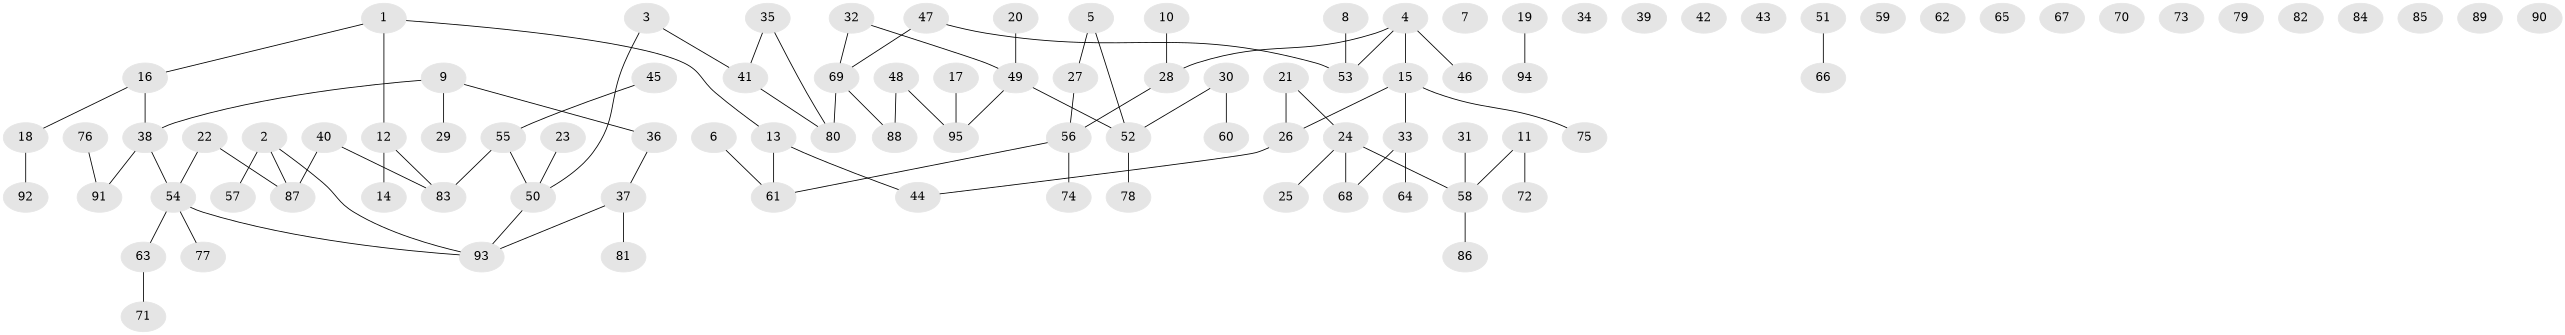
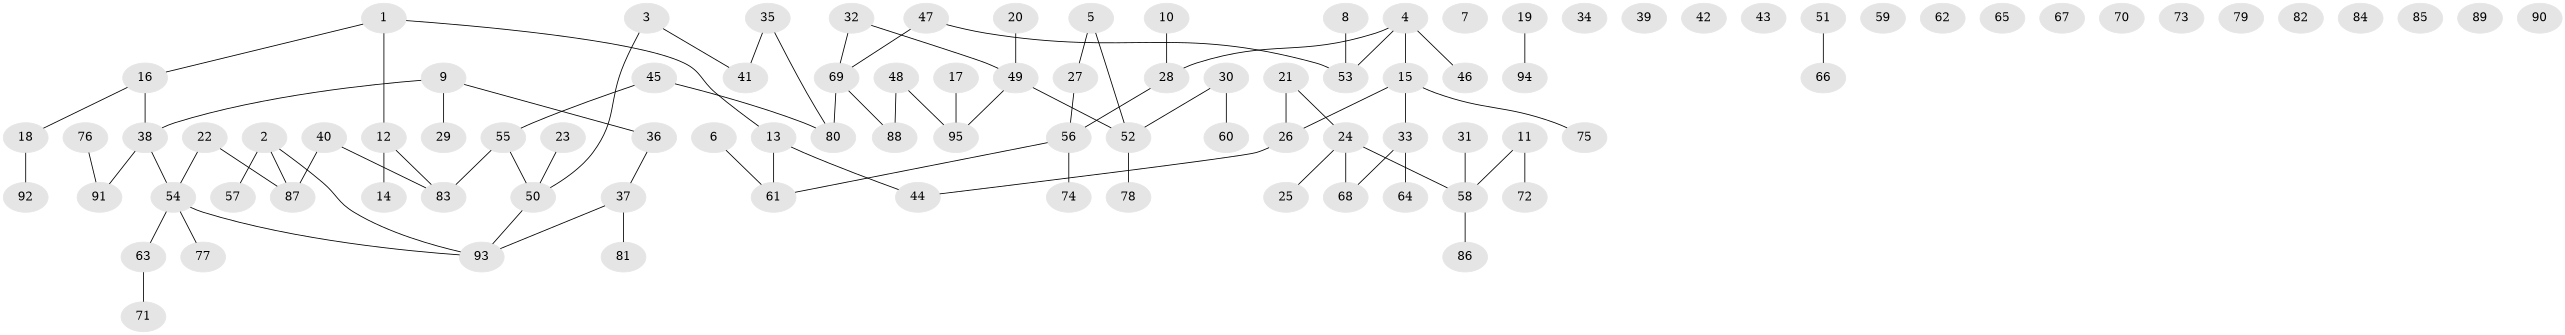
edge "41" -- "80": now "45" -- "80"
